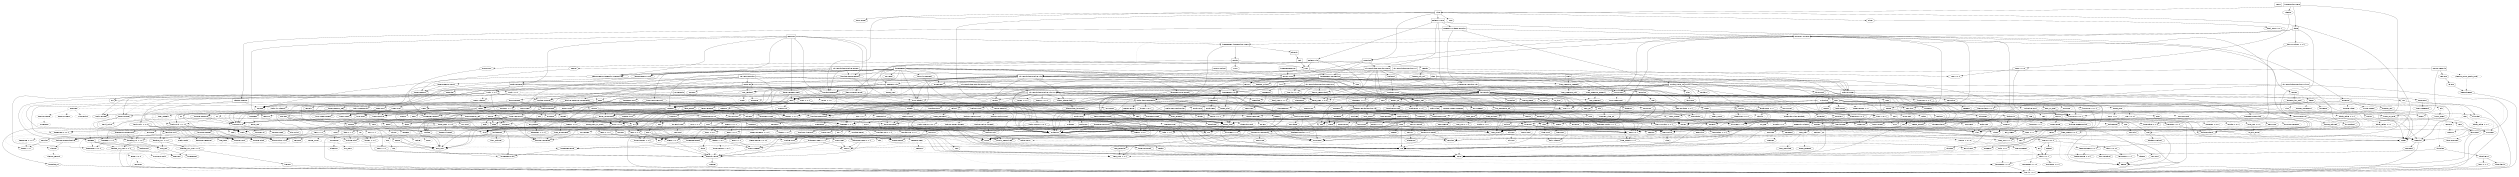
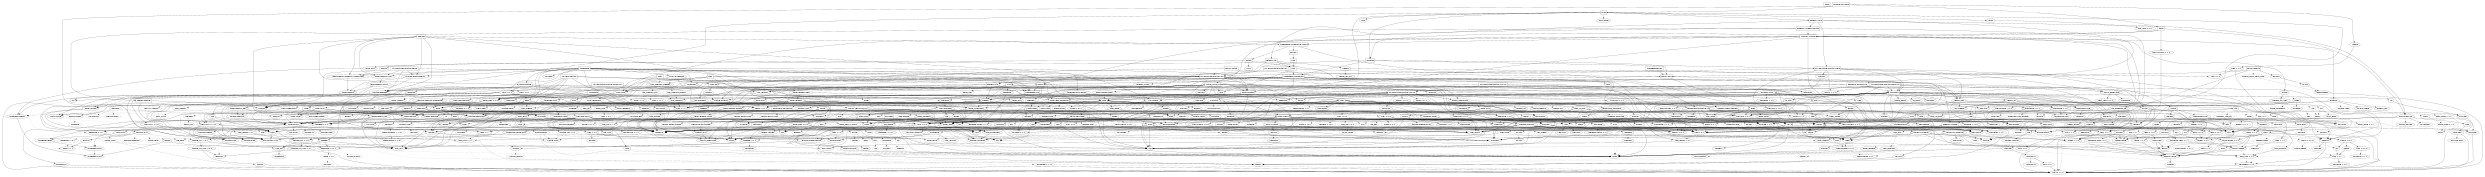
node "async-graphql-parser": added
node "base16": removed
